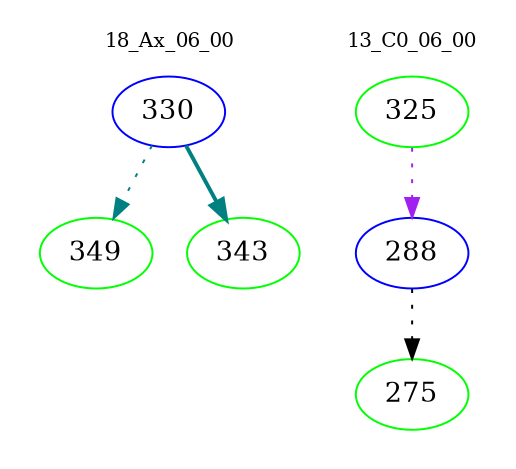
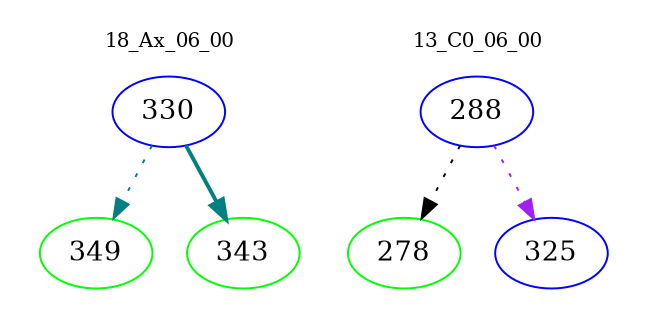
node "325": color green -> blue
edge "325" -> "288": reversed
node "275": label "275" -> "278"
